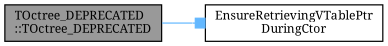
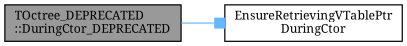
node "TOctree_DEPRECATED ::TOctree_DEPRECATED": label "TOctree_DEPRECATED ::TOctree_DEPRECATED" -> "TOctree_DEPRECATED ::DuringCtor_DEPRECATED"
